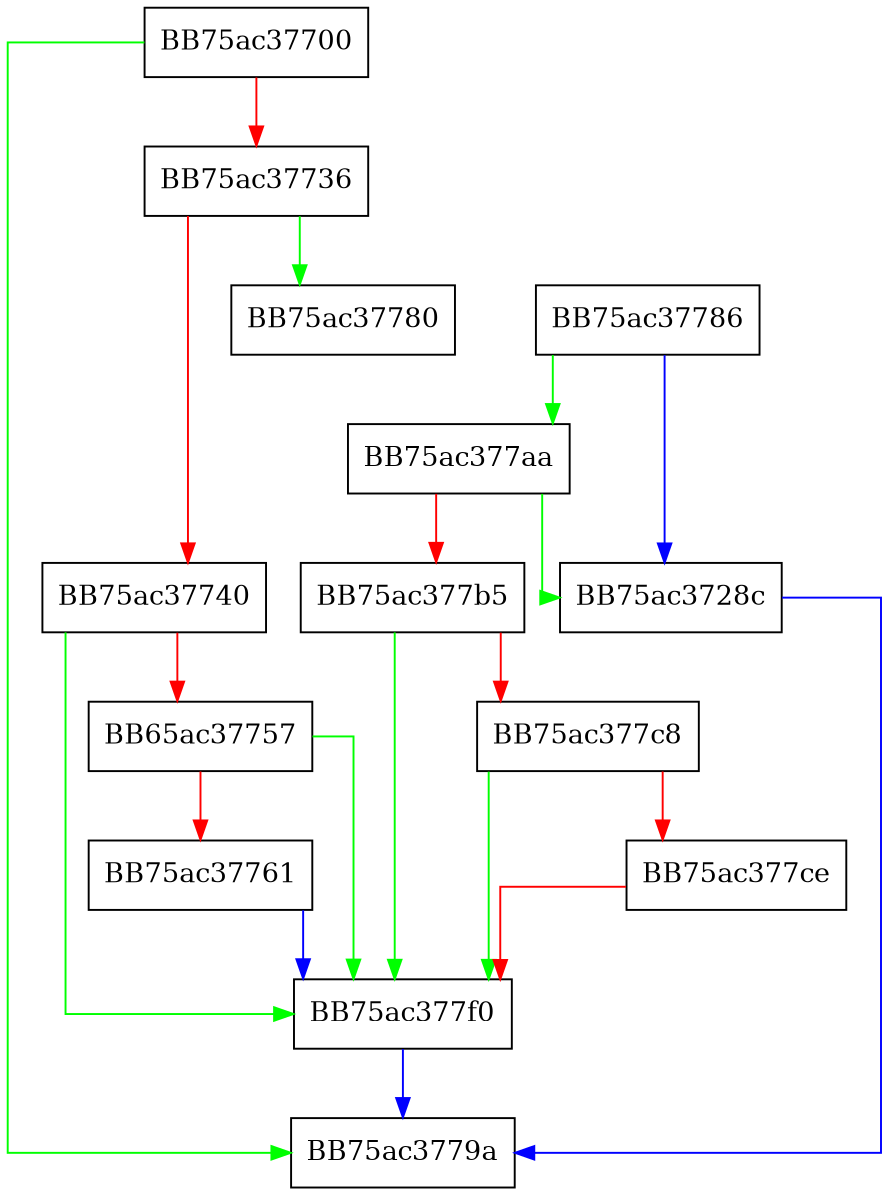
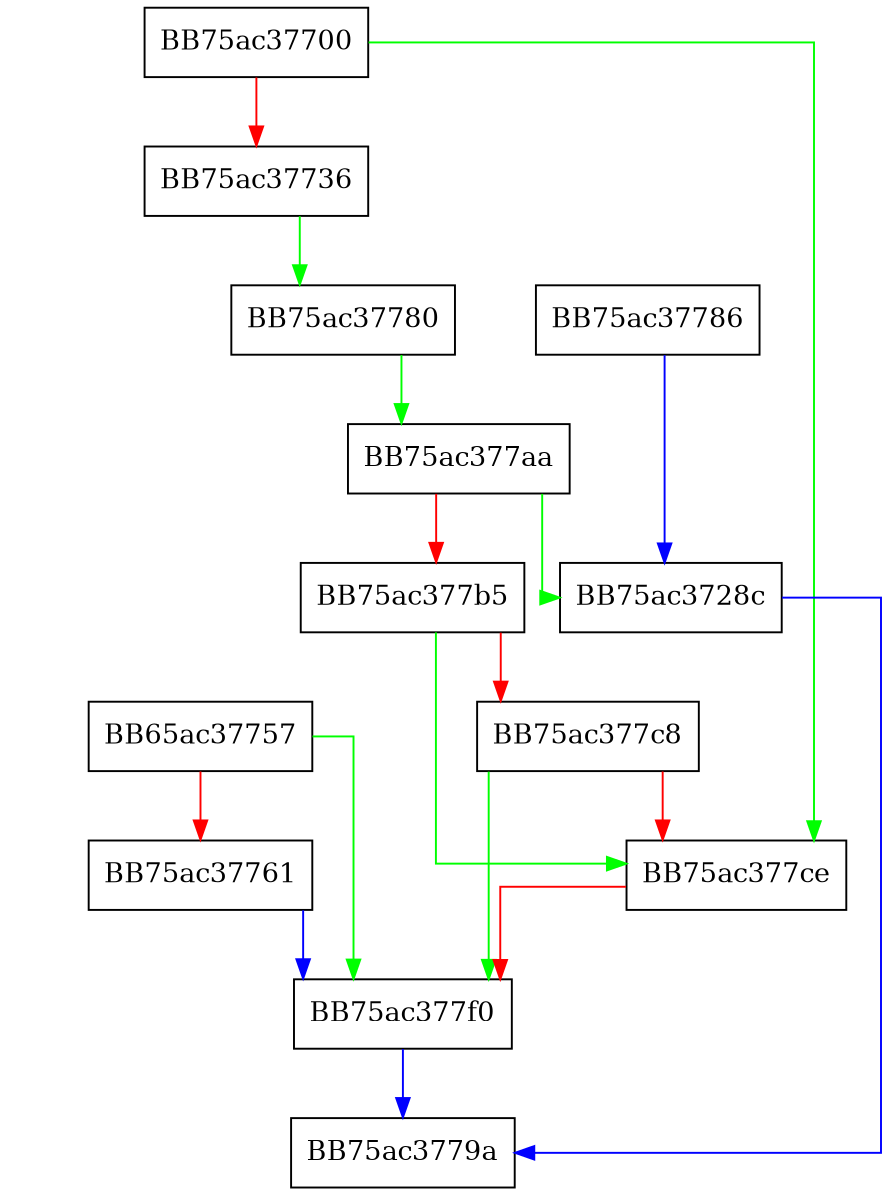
edge "BB75ac37786" -> "BB75ac377aa": now "BB75ac37780" -> "BB75ac377aa"
node "BB75ac37740": removed
edge "BB75ac37700" -> "BB75ac3779a": now "BB75ac37700" -> "BB75ac377ce"
edge "BB75ac377b5" -> "BB75ac377f0": now "BB75ac377b5" -> "BB75ac377ce"
